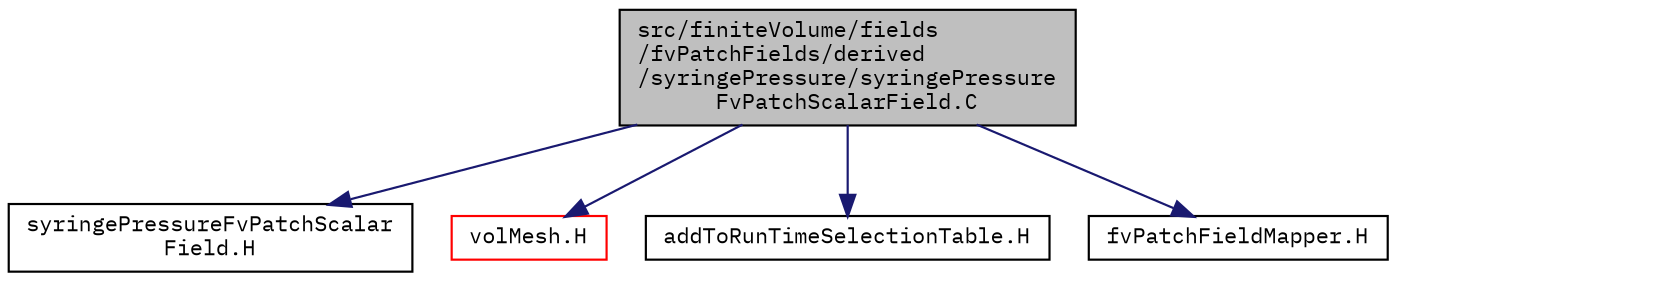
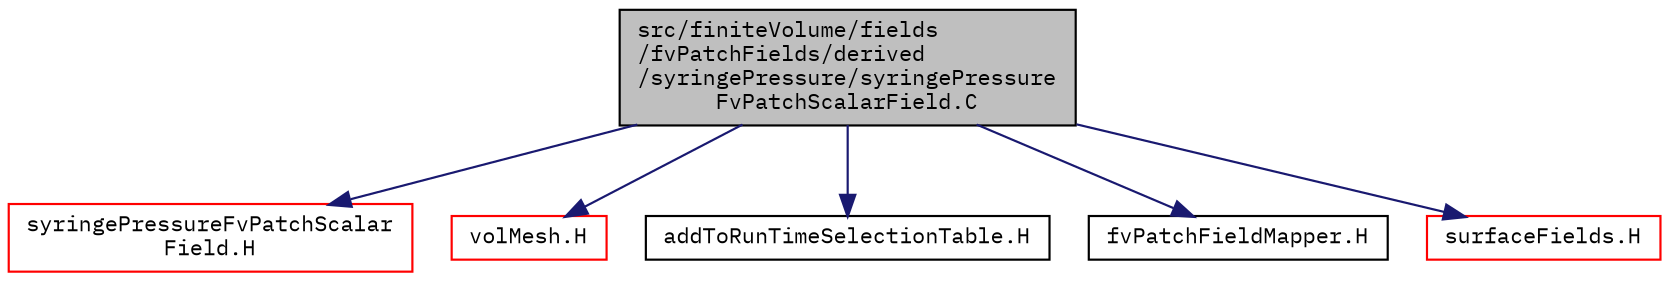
node "syringePressureFvPatchScalar Field.H": color black -> red
node "surfaceFields.H": added
